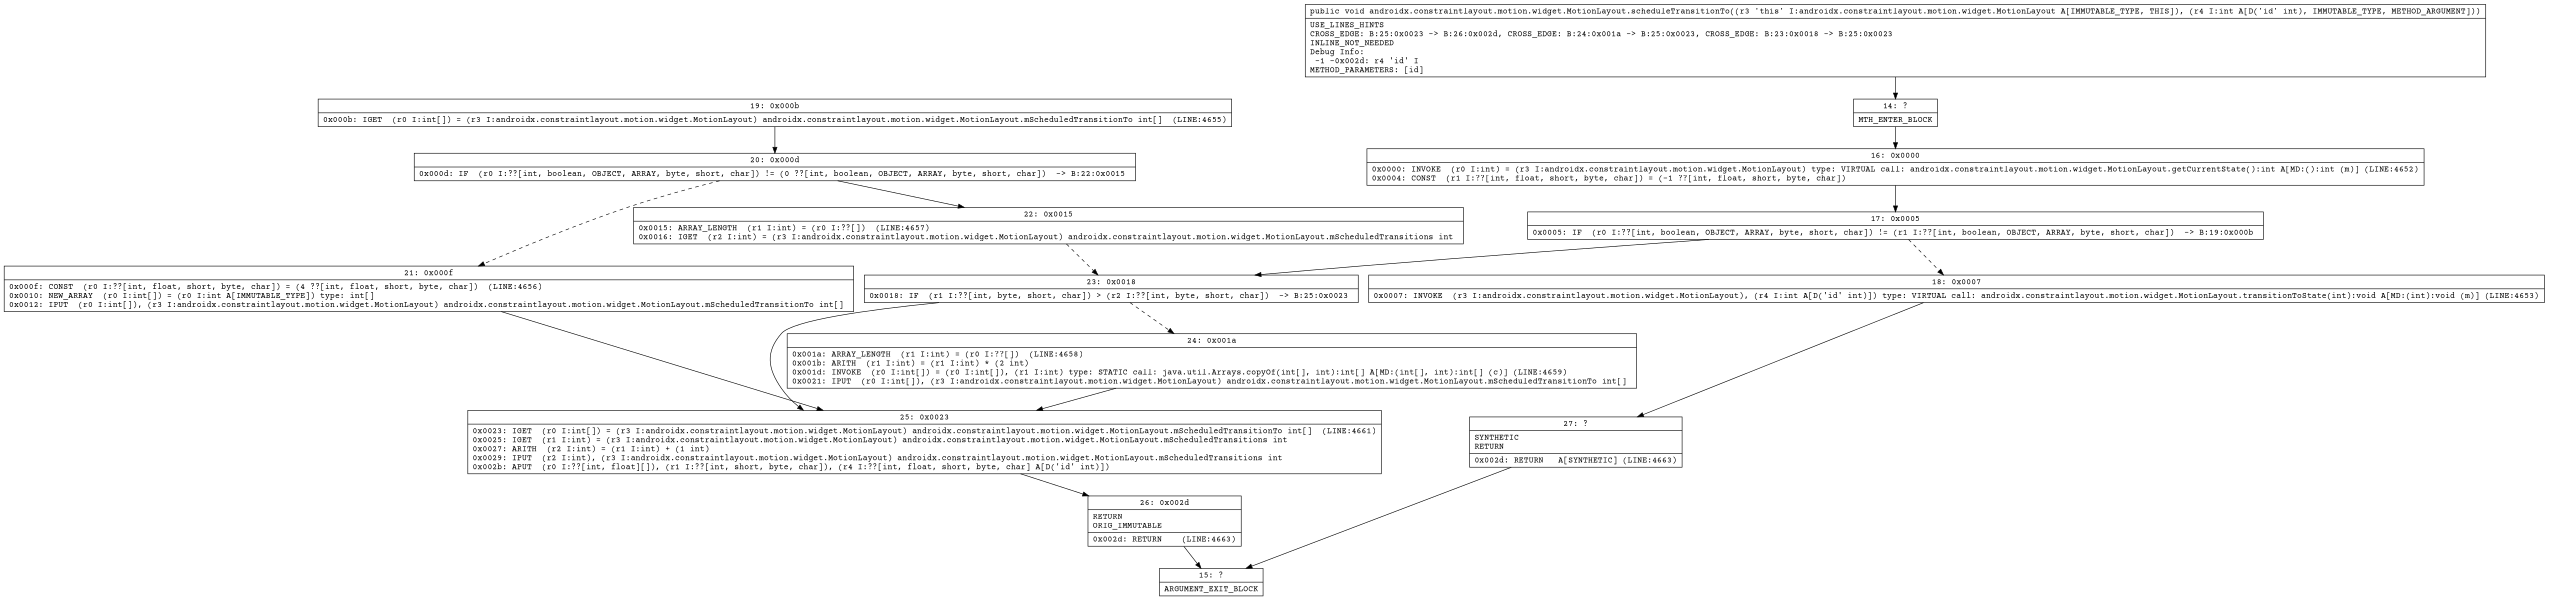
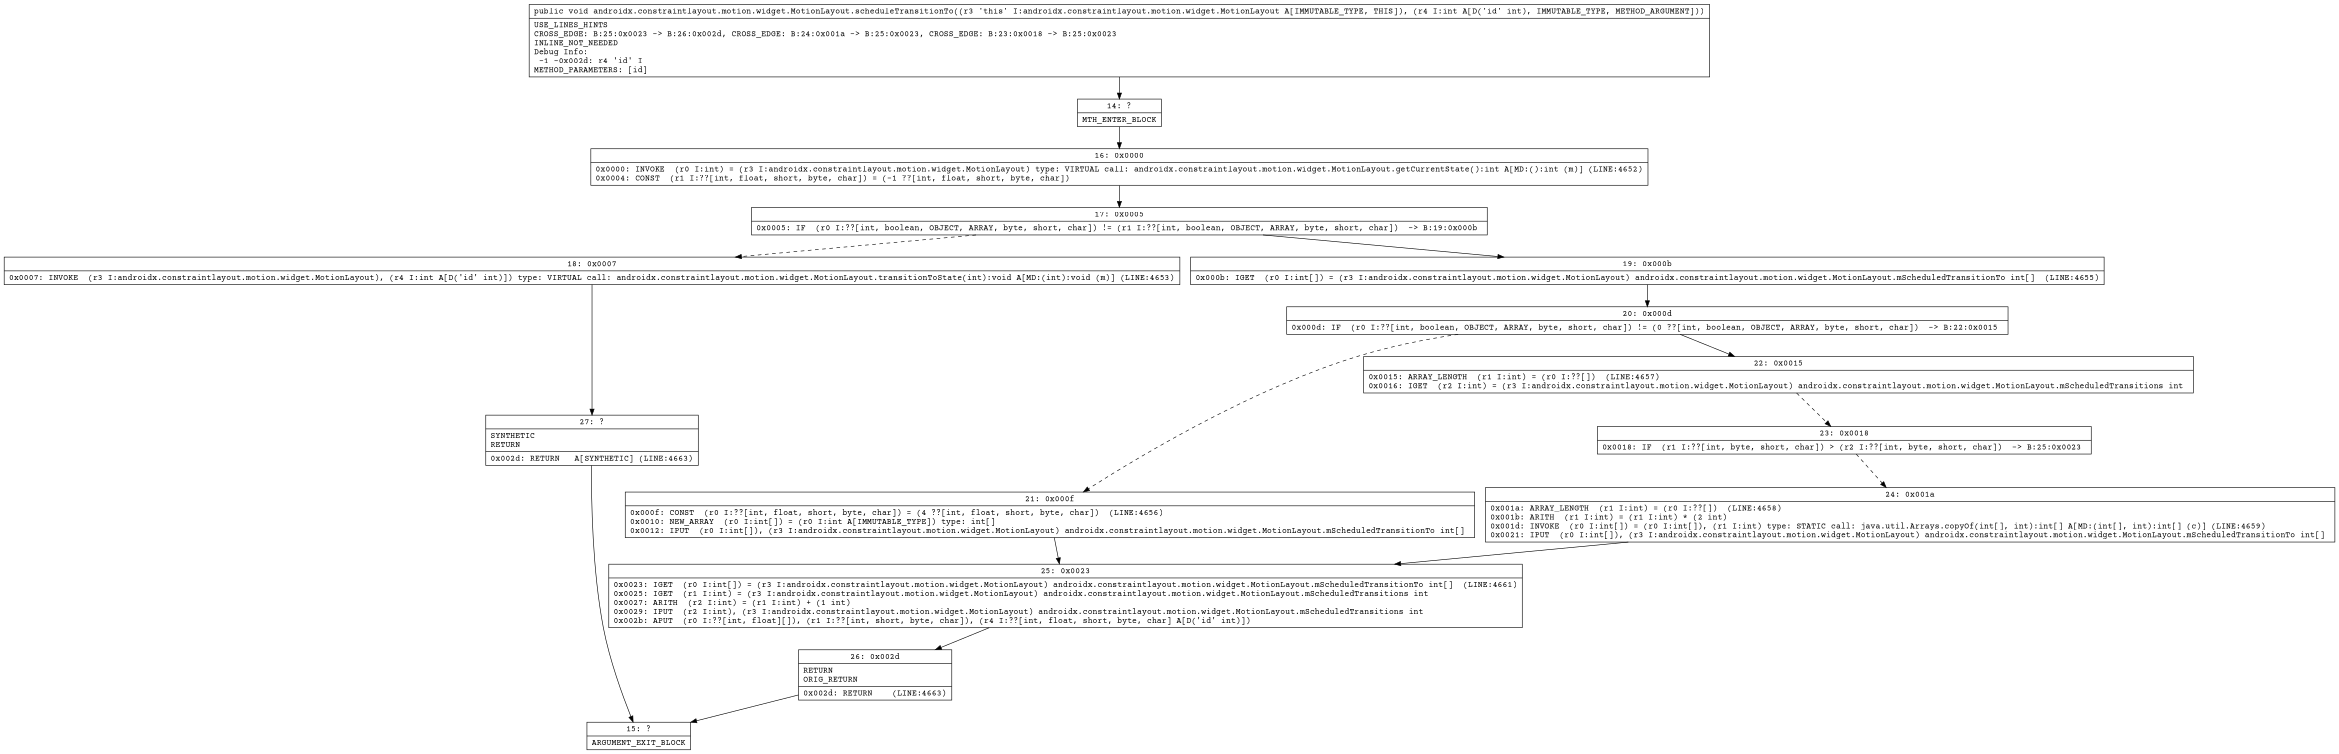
edge "17: 0x0005" -> "23: 0x0018": now "17: 0x0005" -> "19: 0x000b"
edge "23: 0x0018" -> "25: 0x0023": removed
node "26: 0x002d": text "ORIG_IMMUTABLE" -> "ORIG_RETURN"
